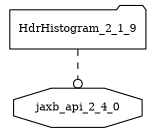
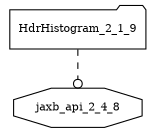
node "jaxb_api_2_4_0": label "jaxb_api_2_4_0" -> "jaxb_api_2_4_8"
